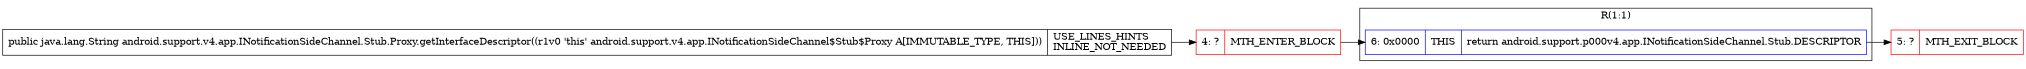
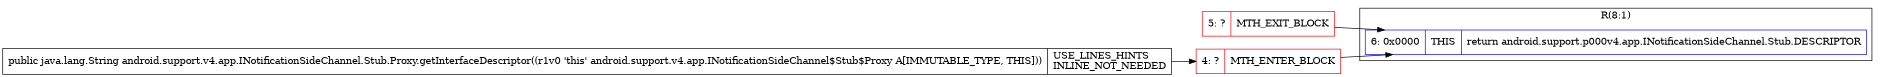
cluster "R(1:1)": label "R(1:1)" -> "R(8:1)"
edge "6: 0x0000" -> "5: ?": reversed
